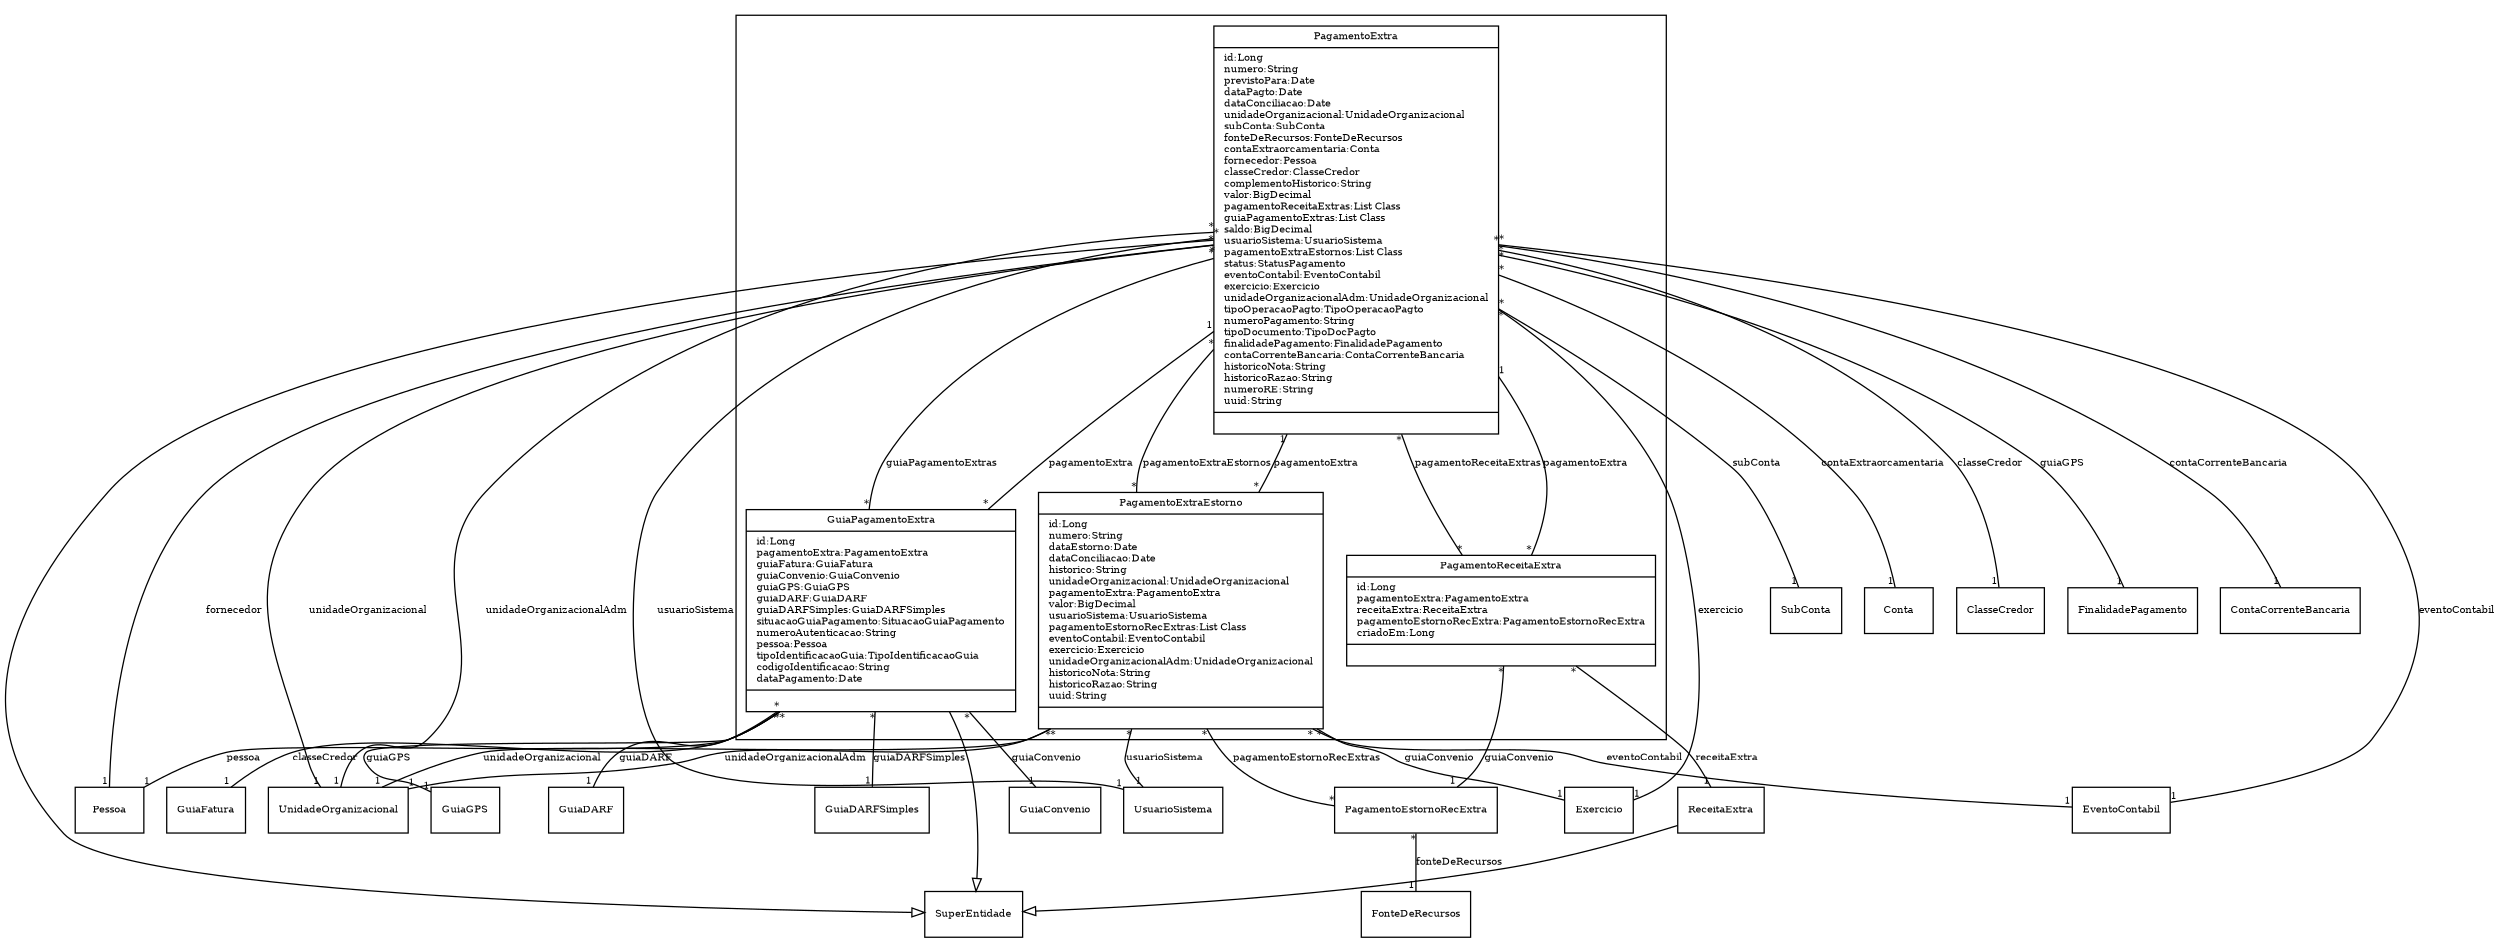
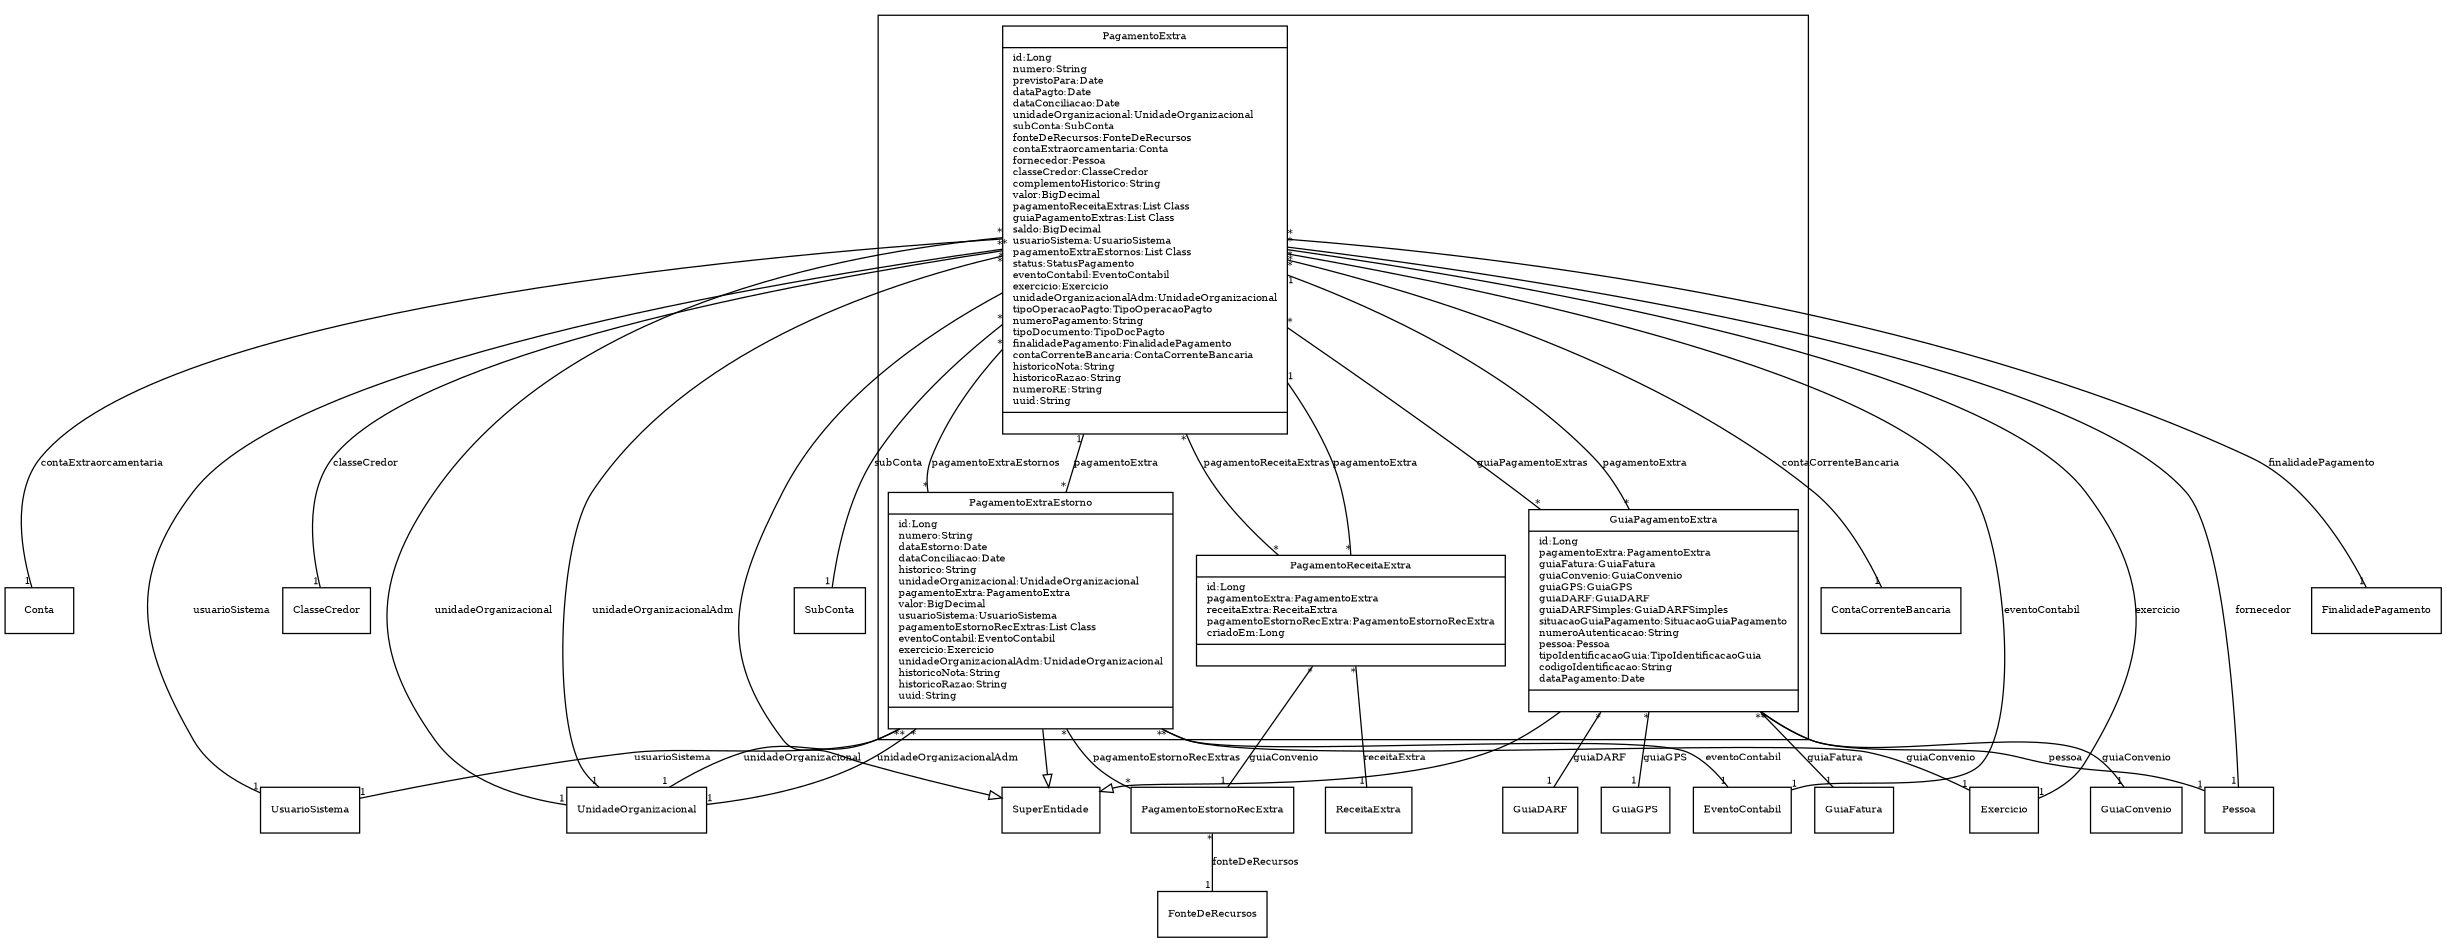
edge "PagamentoExtra" -- "FinalidadePagamento": label "guiaGPS" -> "finalidadePagamento"
edge "GuiaPagamentoExtra" -- "GuiaFatura": label "classeCredor" -> "guiaFatura"
node "GuiaDARFSimples": removed
edge "ReceitaExtra" -> "SuperEntidade": now "PagamentoExtraEstorno" -> "SuperEntidade"
